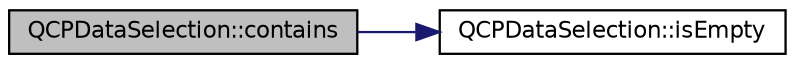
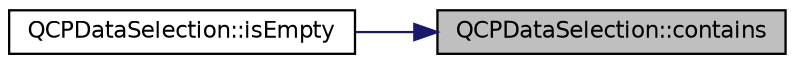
edge "QCPDataSelection::contains" -> "QCPDataSelection::isEmpty": reversed
